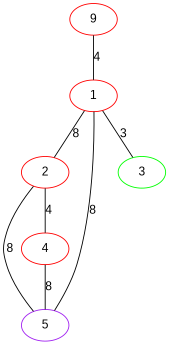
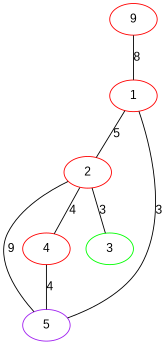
edge "9" -- "1": label "4" -> "8"
edge "1" -- "2": label "8" -> "5"
edge "1" -- "3": now "2" -- "3"
edge "1" -- "5": label "8" -> "3"
edge "2" -- "5": label "8" -> "9"
edge "4" -- "5": label "8" -> "4"
